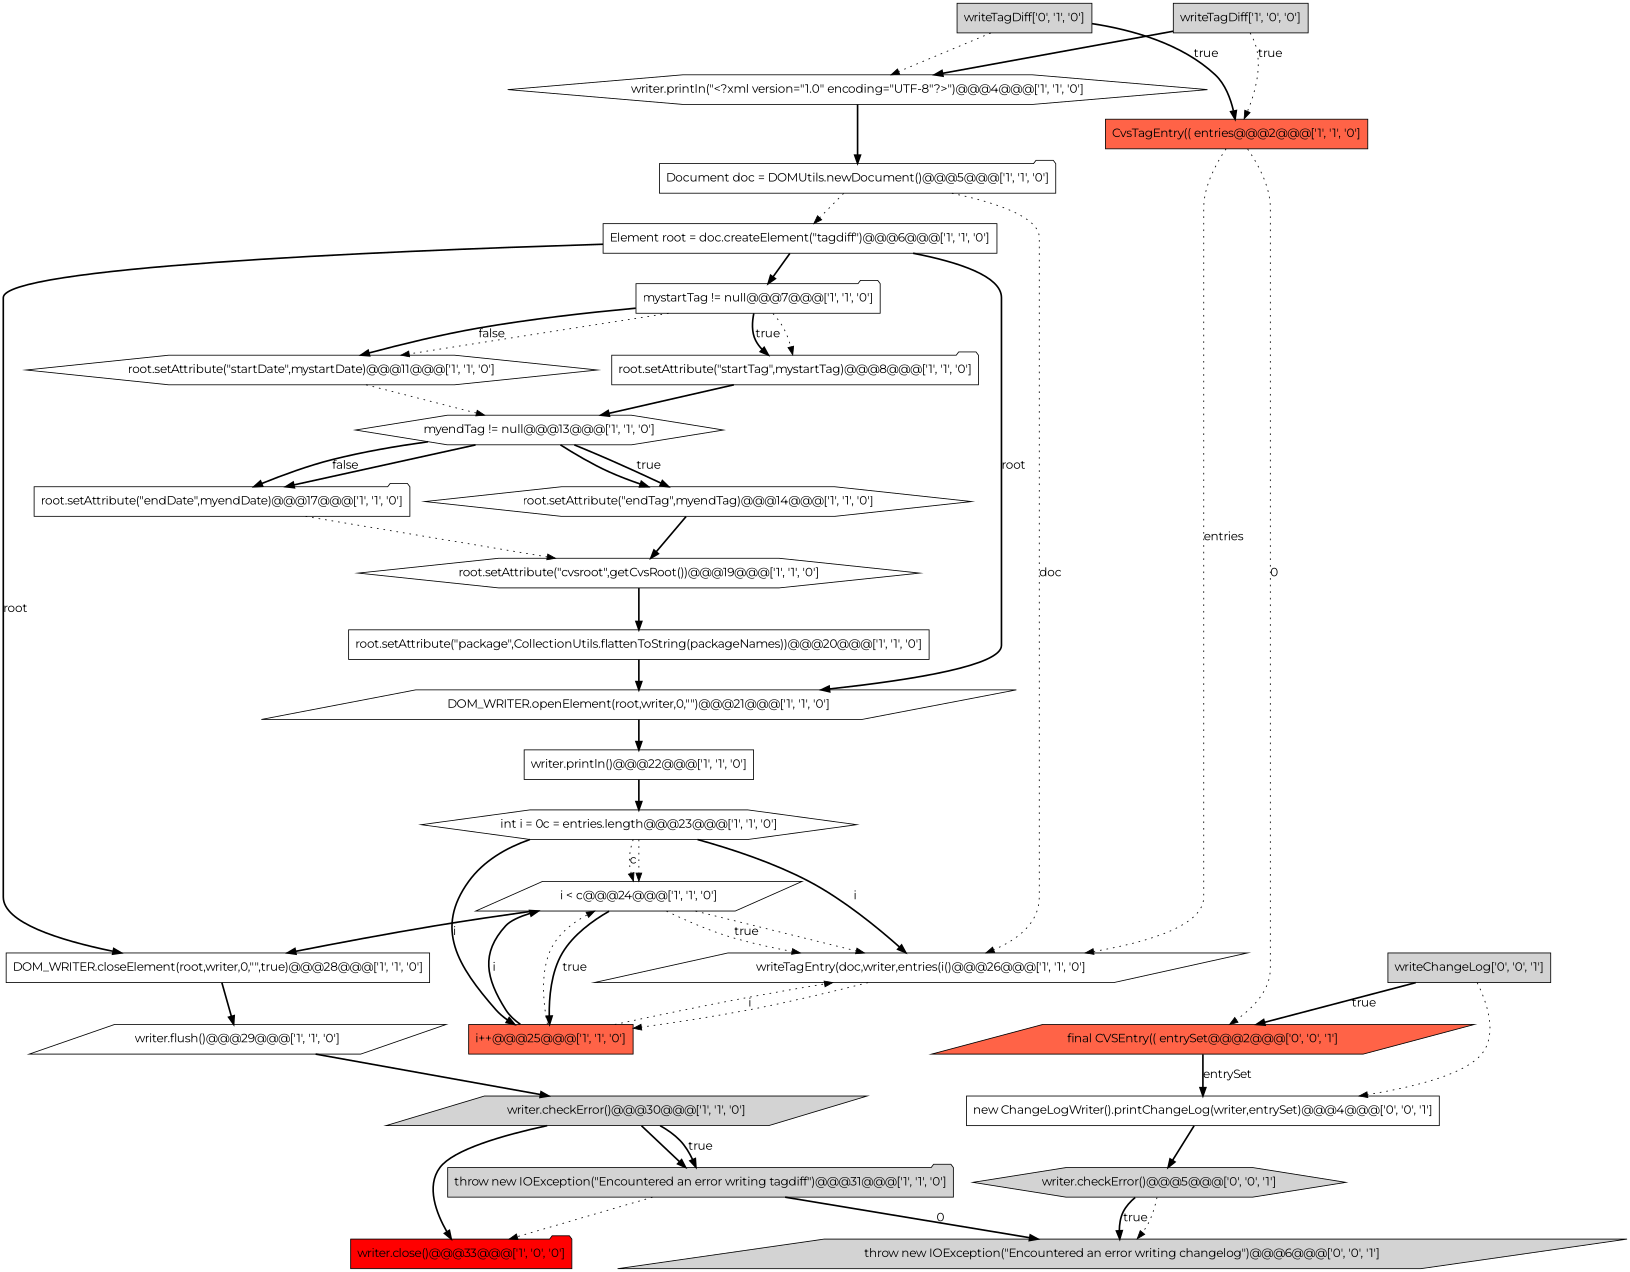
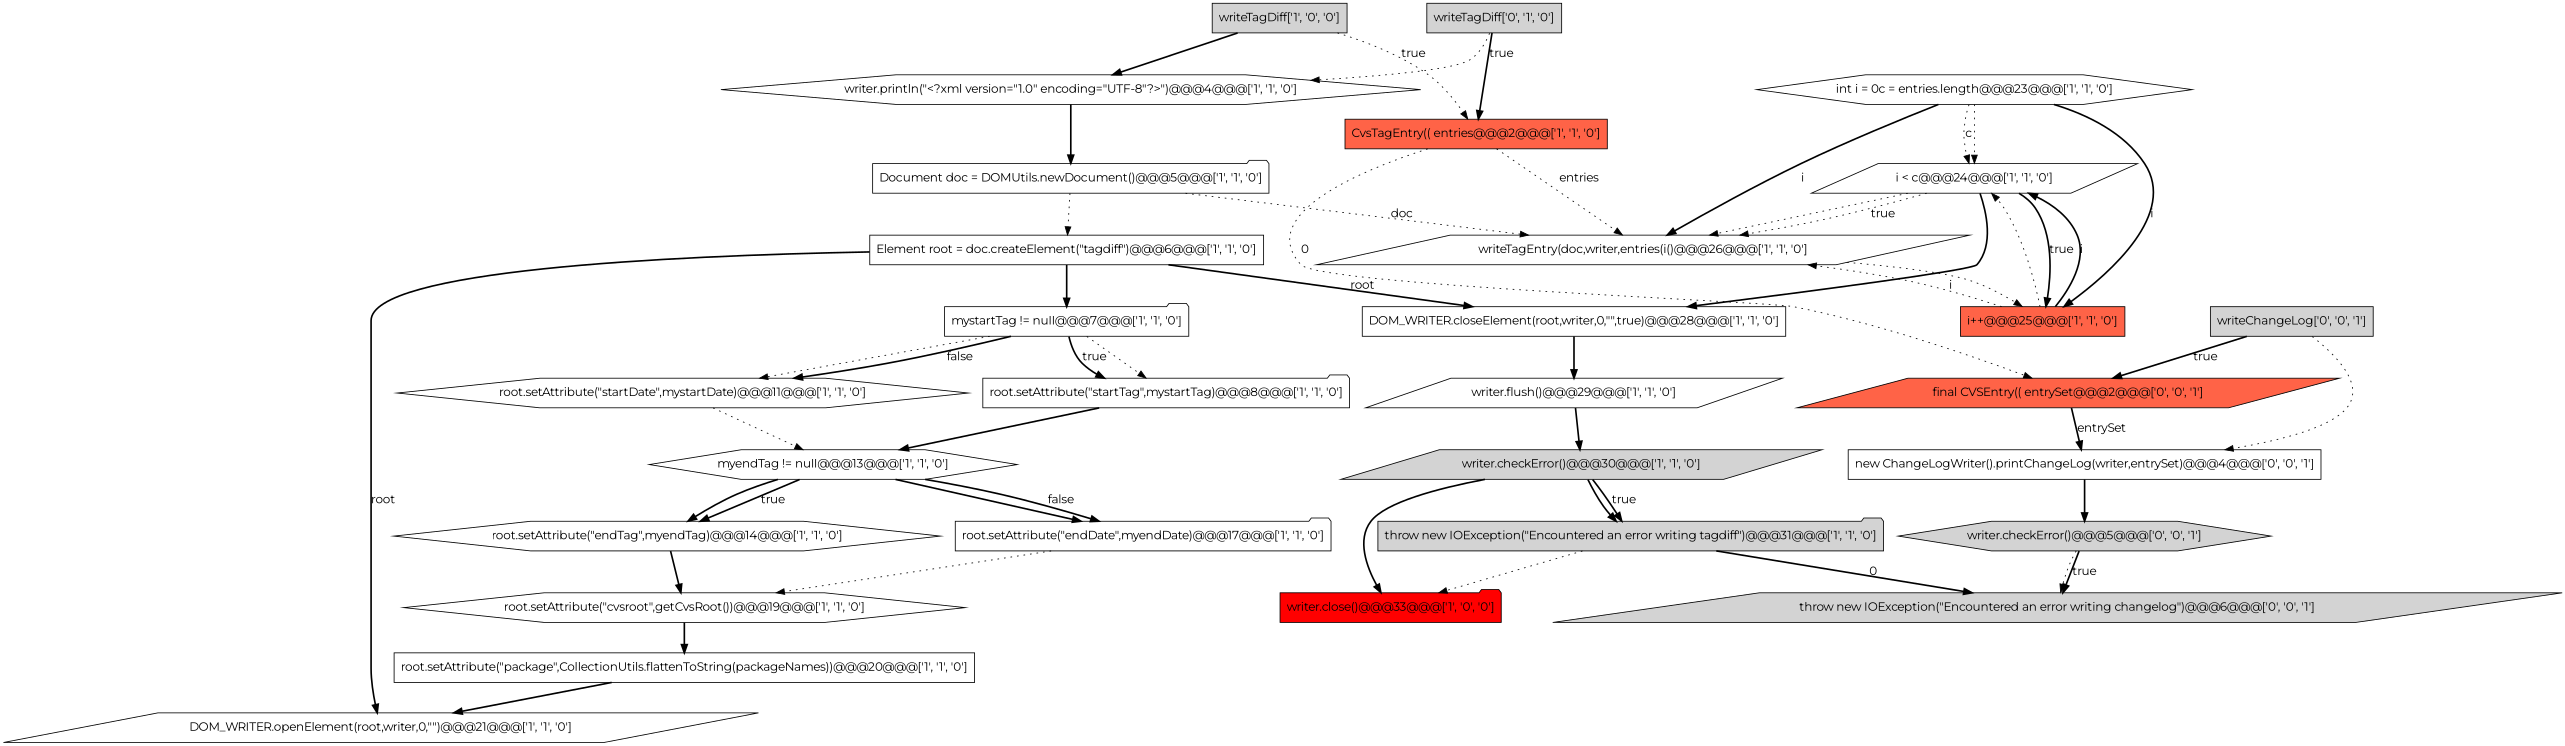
node "writer.println()@@@22@@@['1', '1', '0']": removed
